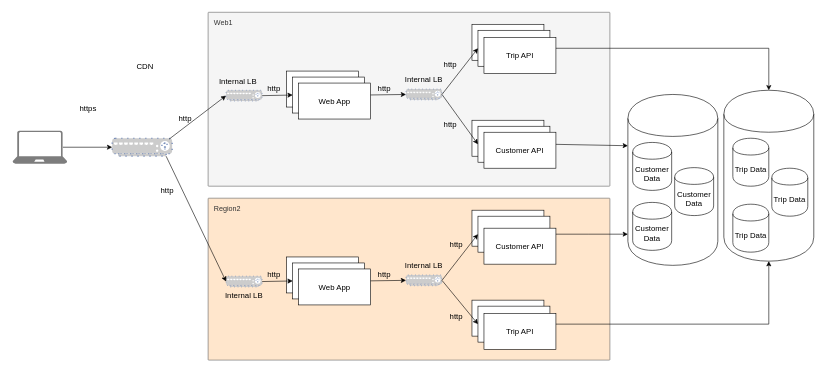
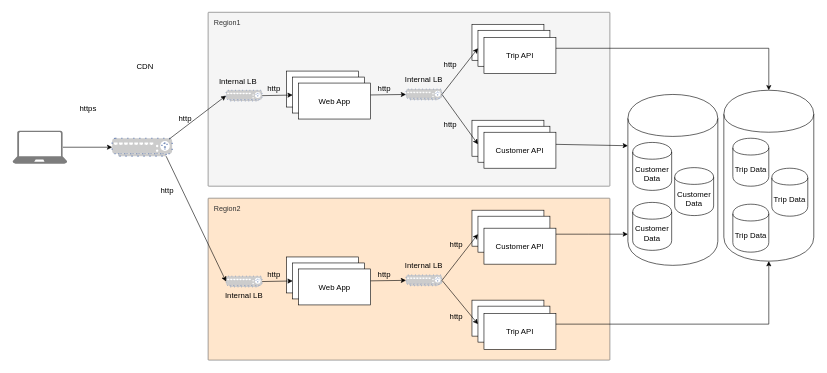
node "Web1": label "Web1" -> "Region1"
